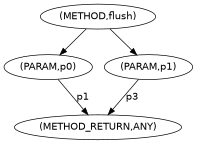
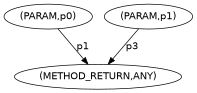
node "(METHOD,flush)": removed
